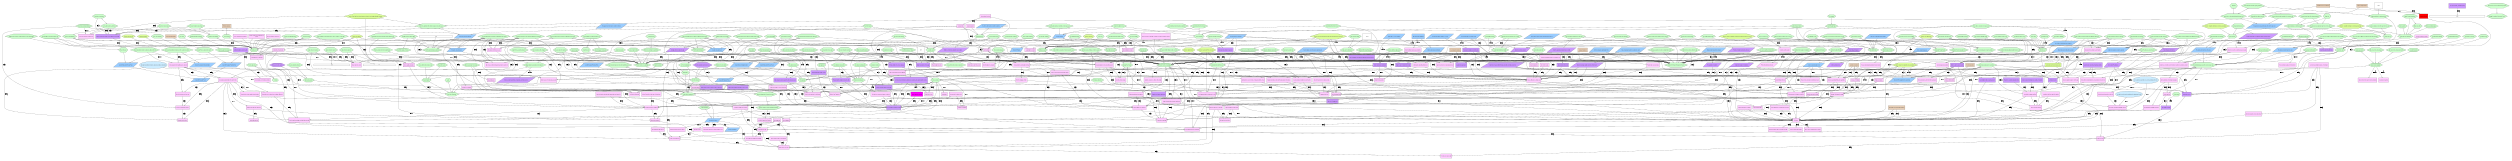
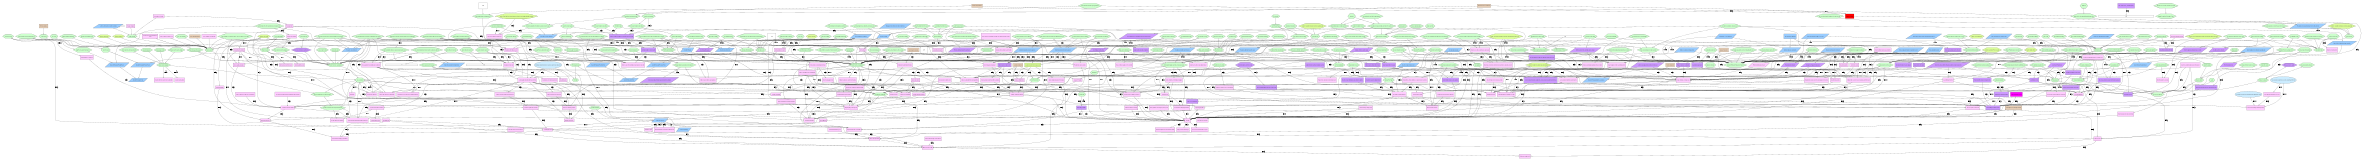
node "Update General instructions": removed
node "Refer kid s information to authorities": fillcolor #ccffcc -> #cc99ff
node "Have acceptable colours": added
edge "Share experience with colleagues" -> "Increase Peer Support": reversed
